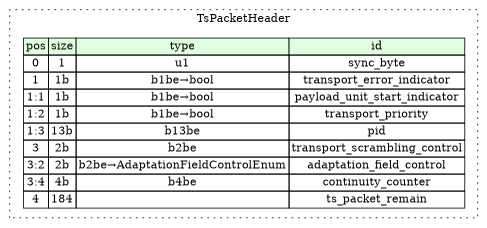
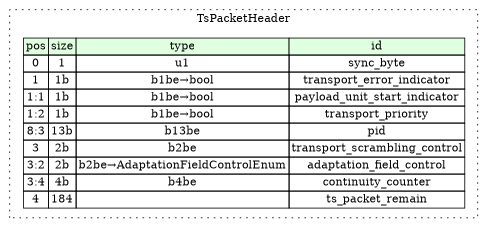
node "pos": text "1:3" -> "8:3"
